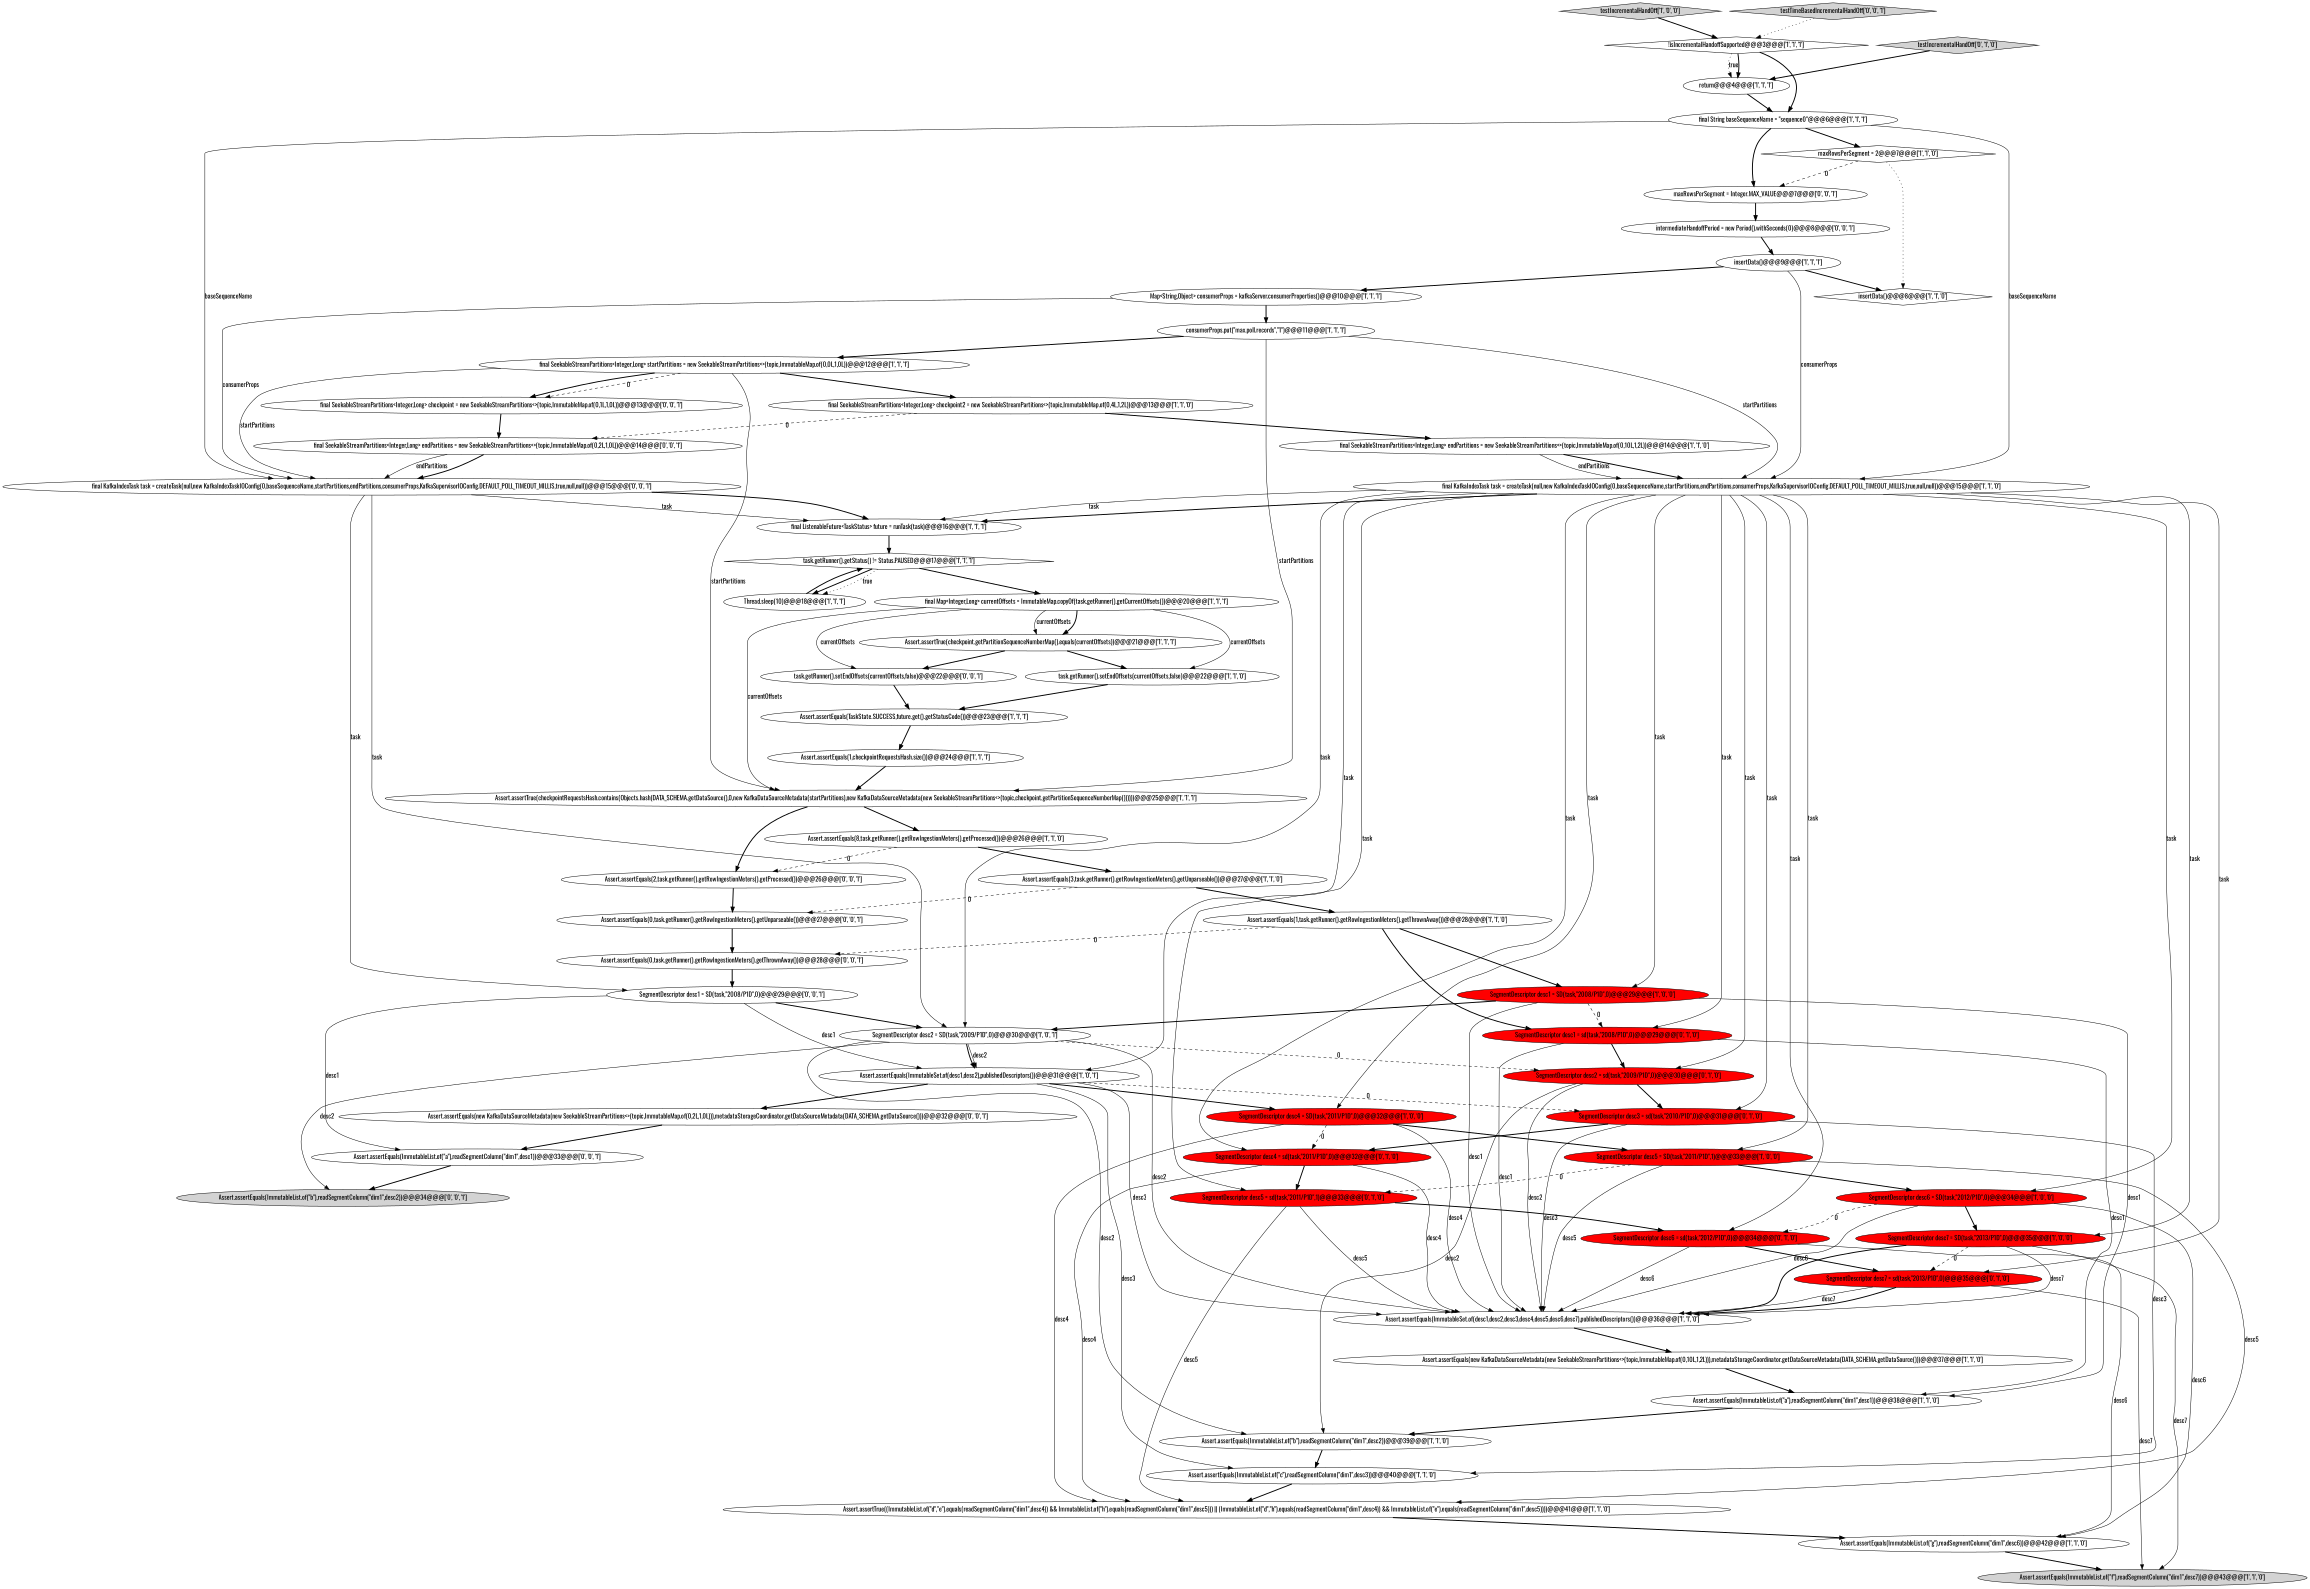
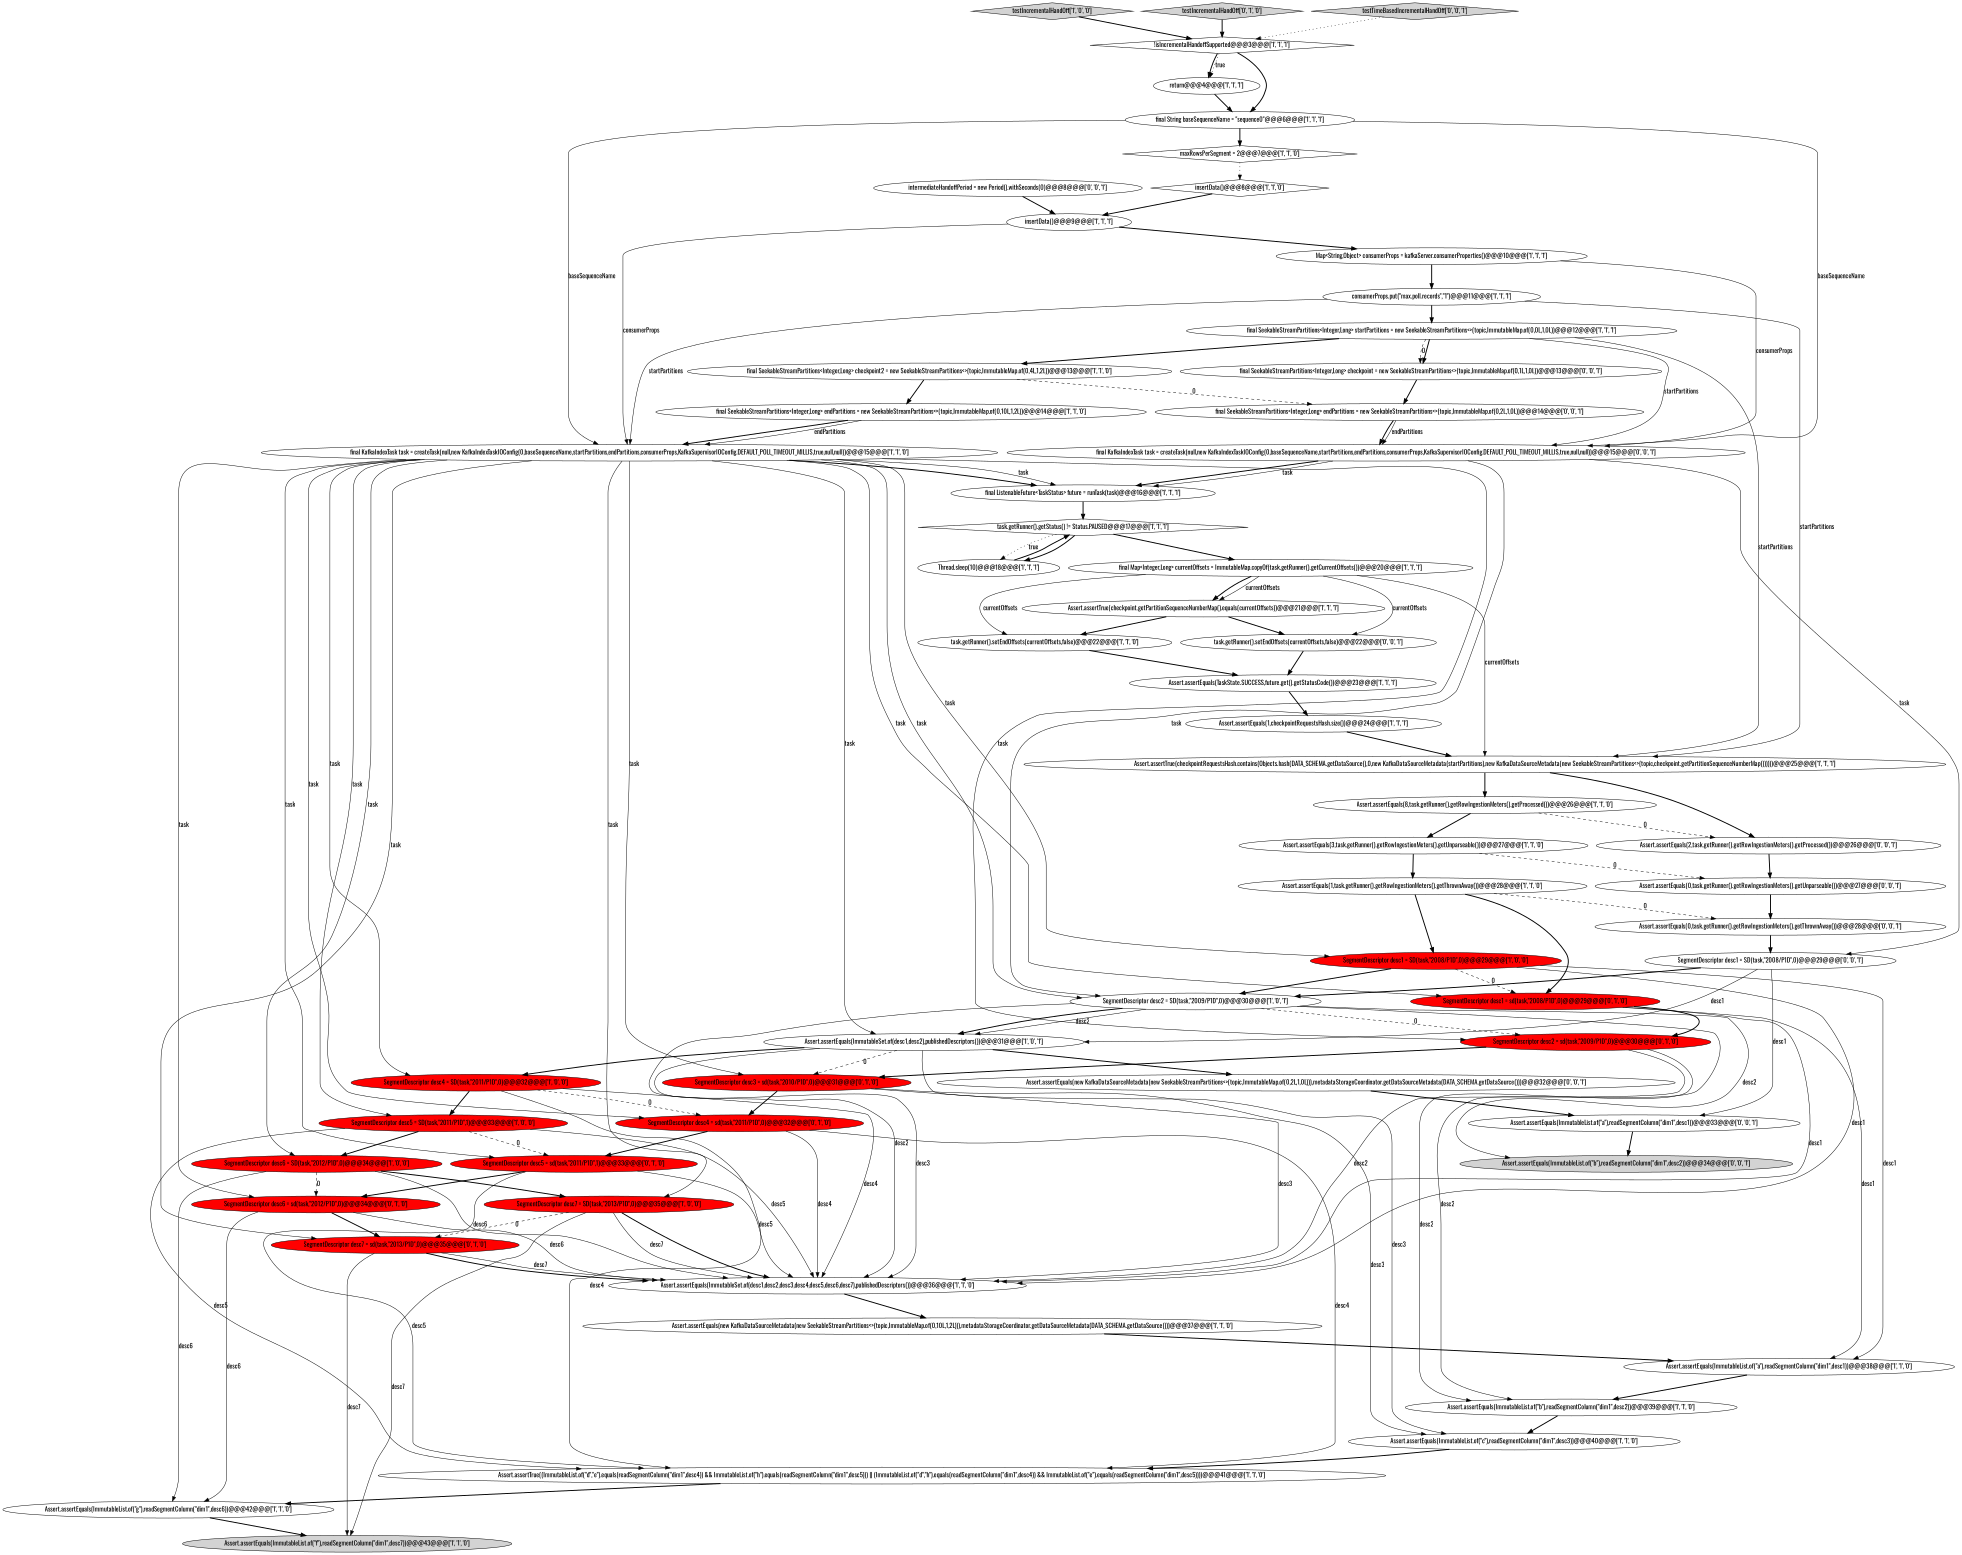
edge "testIncrementalHandOff['0', '1', '0']" -> "return@@@4@@@['1', '1', '1']": now "testIncrementalHandOff['0', '1', '0']" -> "!isIncrementalHandoffSupported@@@3@@@['1', '1', '1']"
node "maxRowsPerSegment = Integer.MAX_VALUE@@@7@@@['0', '0', '1']": removed
edge "insertData()@@@9@@@['1', '1', '1']" -> "insertData()@@@8@@@['1', '1', '0']": reversed
